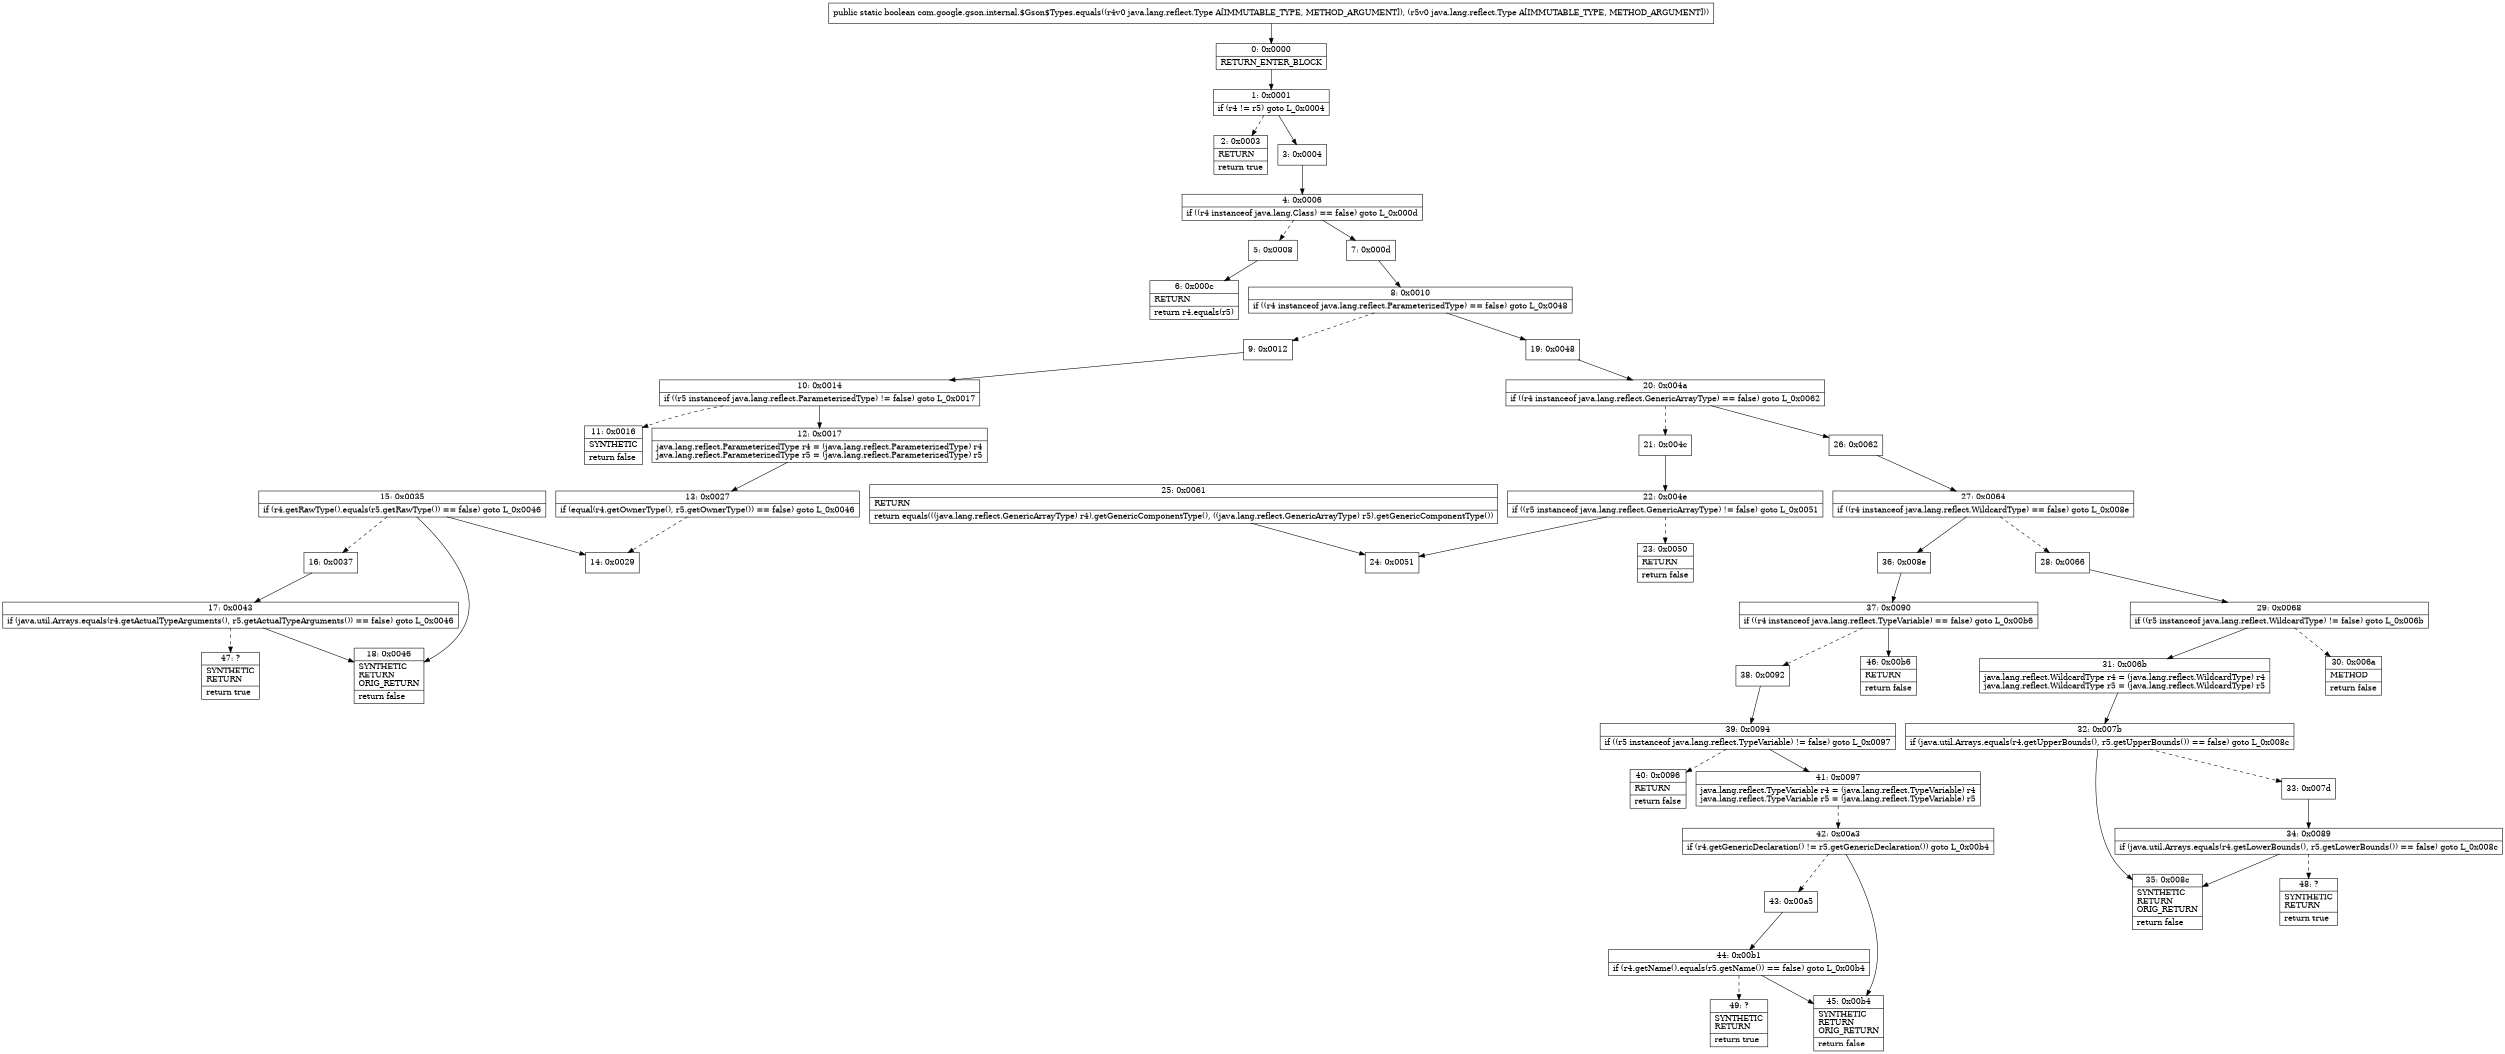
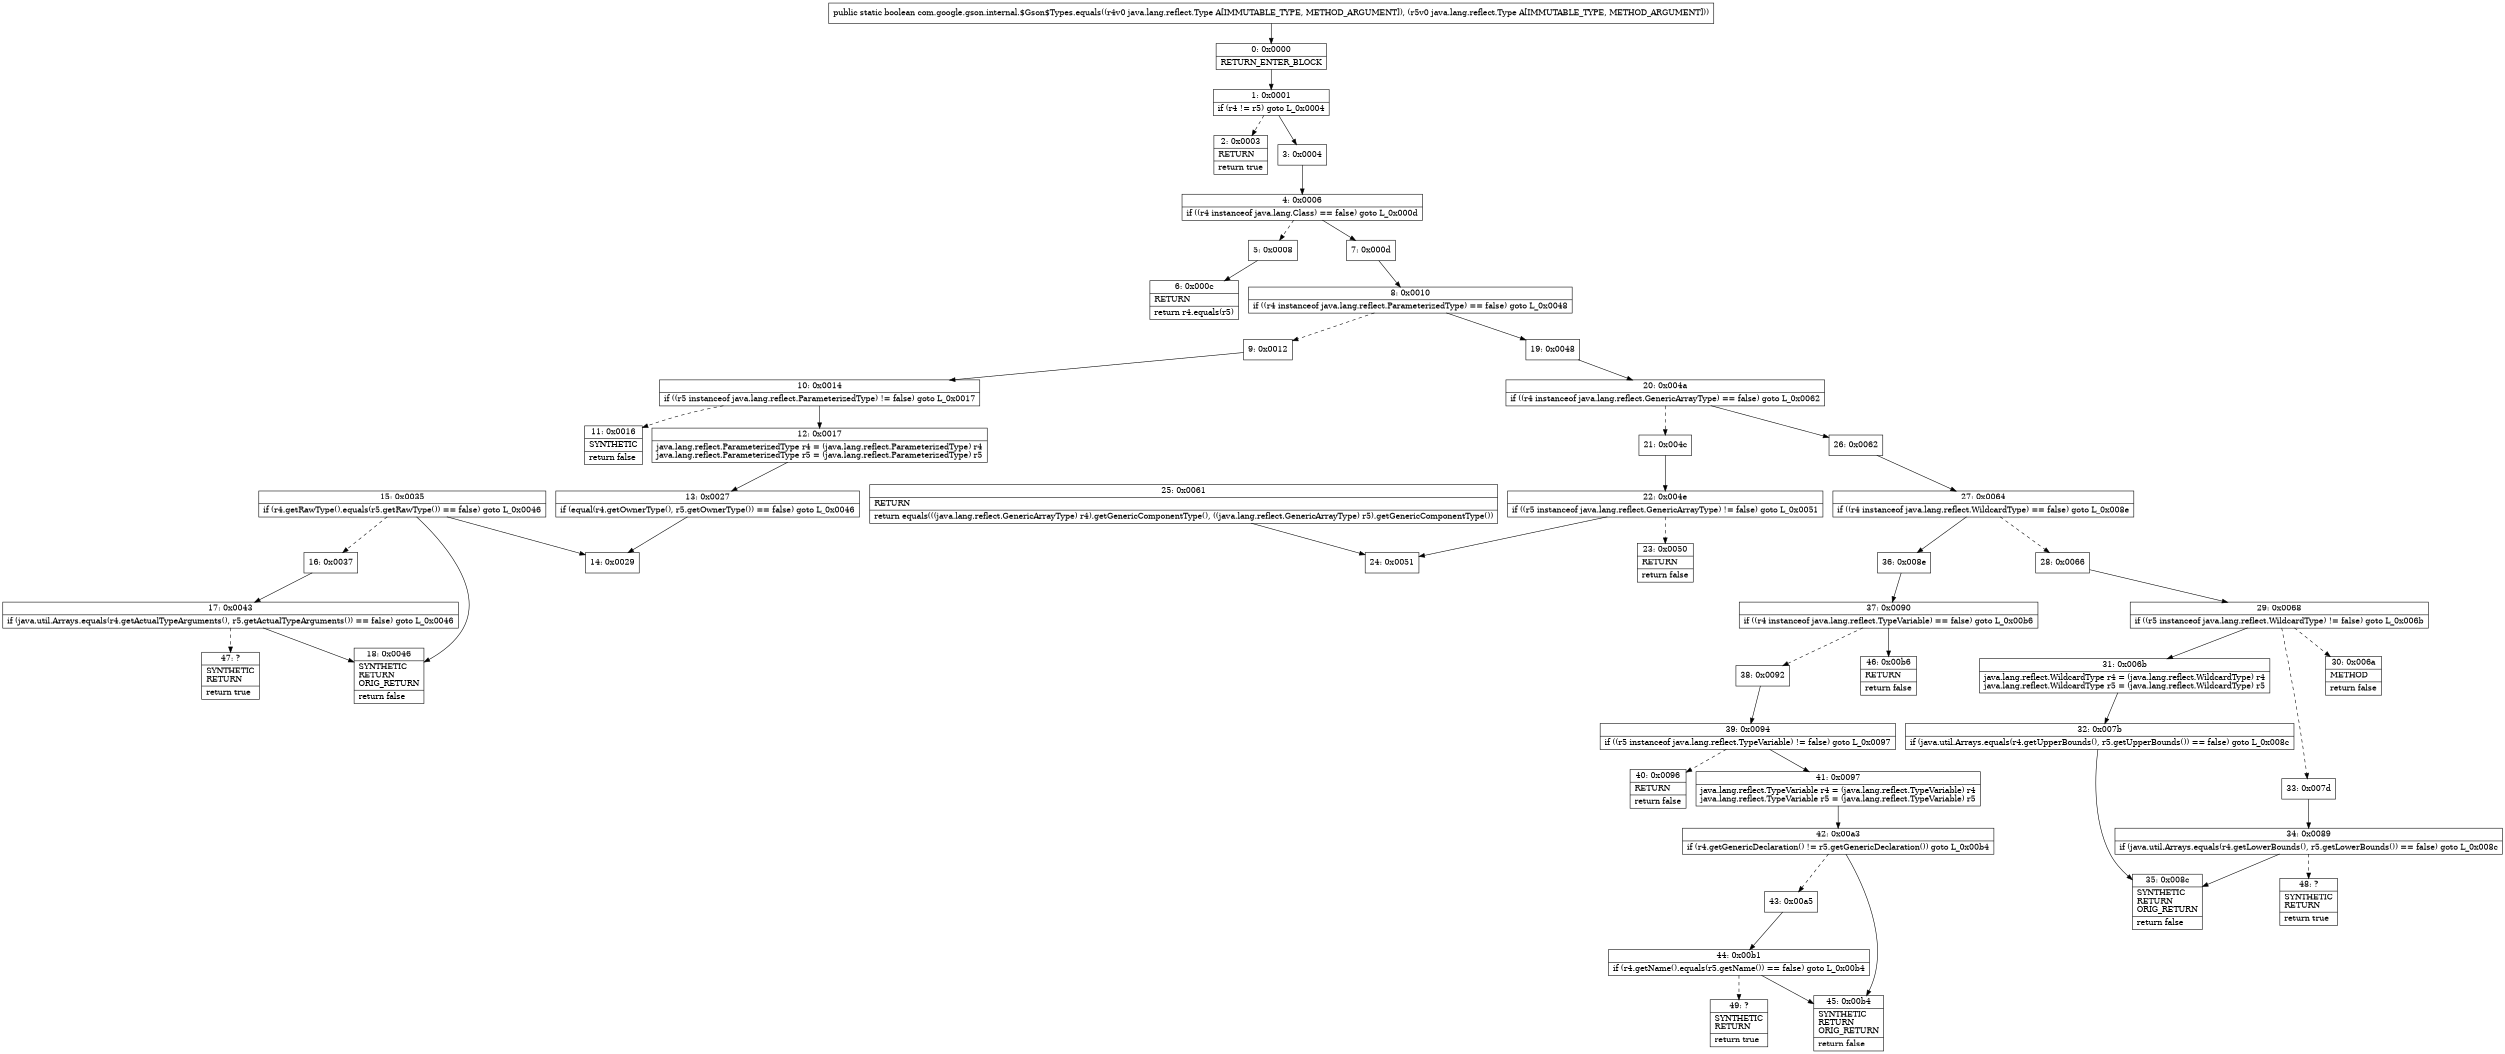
edge "13: 0x0027" -> "14: 0x0029": style dashed -> solid
edge "32: 0x007b" -> "33: 0x007d": now "29: 0x0068" -> "33: 0x007d"
edge "41: 0x0097" -> "42: 0x00a3": style dashed -> solid
